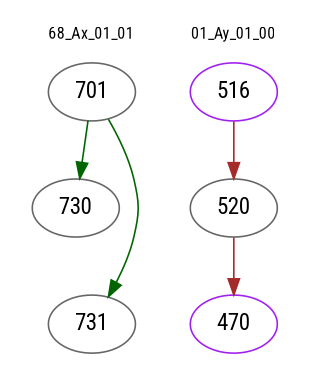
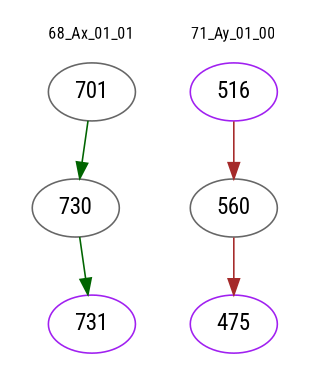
cluster "01_Ay_01_00": label "01_Ay_01_00" -> "71_Ay_01_00"
edge "701" -> "731": now "730" -> "731"
node "520": label "520" -> "560"
node "731": color gray40 -> purple
node "470": label "470" -> "475"
